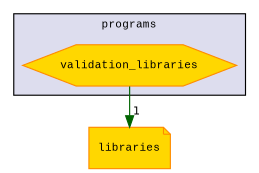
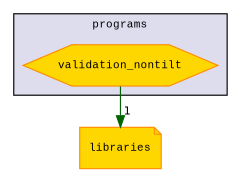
node "validation_libraries": label "validation_libraries" -> "validation_nontilt"
